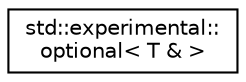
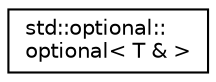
node "std::experimental:: optional< T & >": label "std::experimental:: optional< T & >" -> "std::optional:: optional< T & >"
